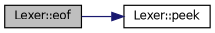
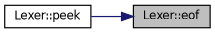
edge "Lexer::eof" -> "Lexer::peek": reversed
